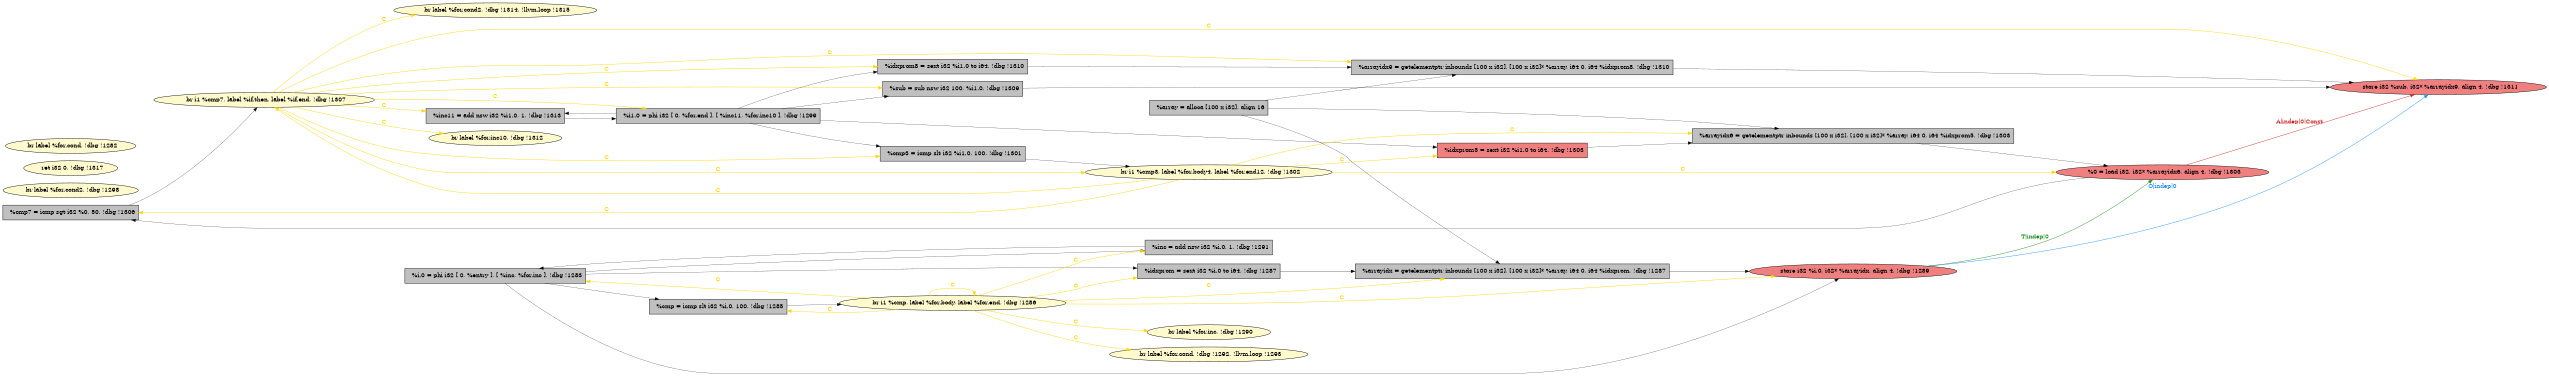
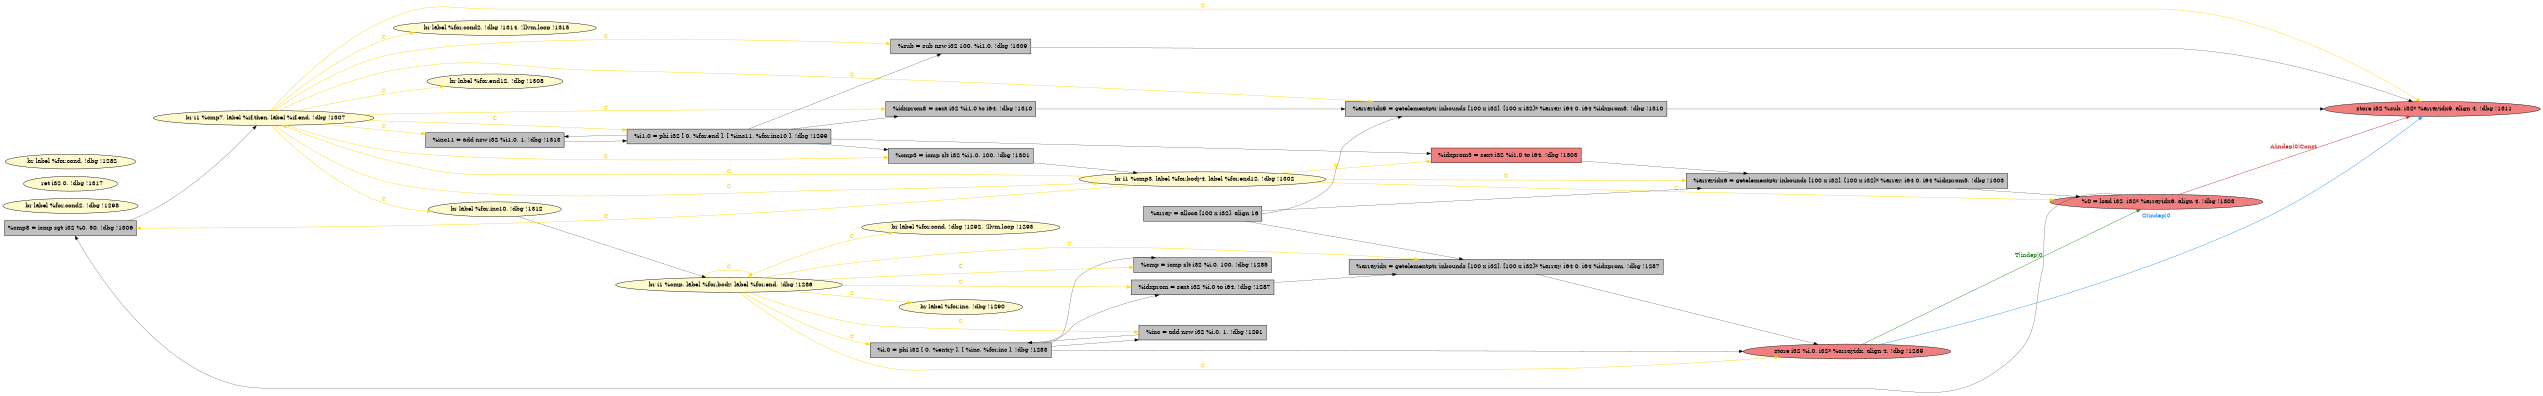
node "br label %for.end12, !dbg !1308": added
node "%cmp7 = icmp sgt i32 %0, 50, !dbg !1306": label "%cmp7 = icmp sgt i32 %0, 50, !dbg !1306" -> "%cmp8 = icmp sgt i32 %0, 50, !dbg !1306"
edge "%cmp = icmp slt i32 %i.0, 100, !dbg !1285" -> "br i1 %cmp, label %for.body, label %for.end, !dbg !1286": now "br label %for.inc10, !dbg !1312" -> "br i1 %cmp, label %for.body, label %for.end, !dbg !1286"
